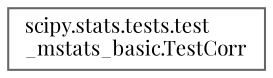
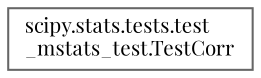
node "scipy.stats.tests.test _mstats_basic.TestCorr": label "scipy.stats.tests.test _mstats_basic.TestCorr" -> "scipy.stats.tests.test _mstats_test.TestCorr"
